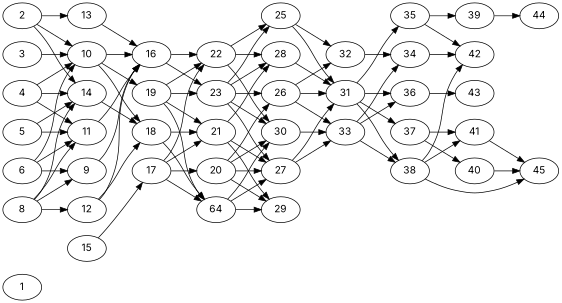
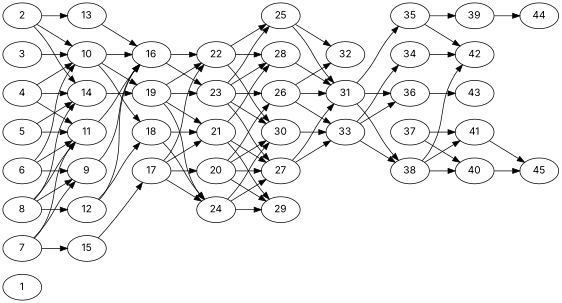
edge "32" -> "34": removed
edge "14" -> "18": now "14" -> "19"
edge "31" -> "37": removed
edge "38" -> "45": now "38" -> "40"
node "64": label "64" -> "24"
node "7": added
